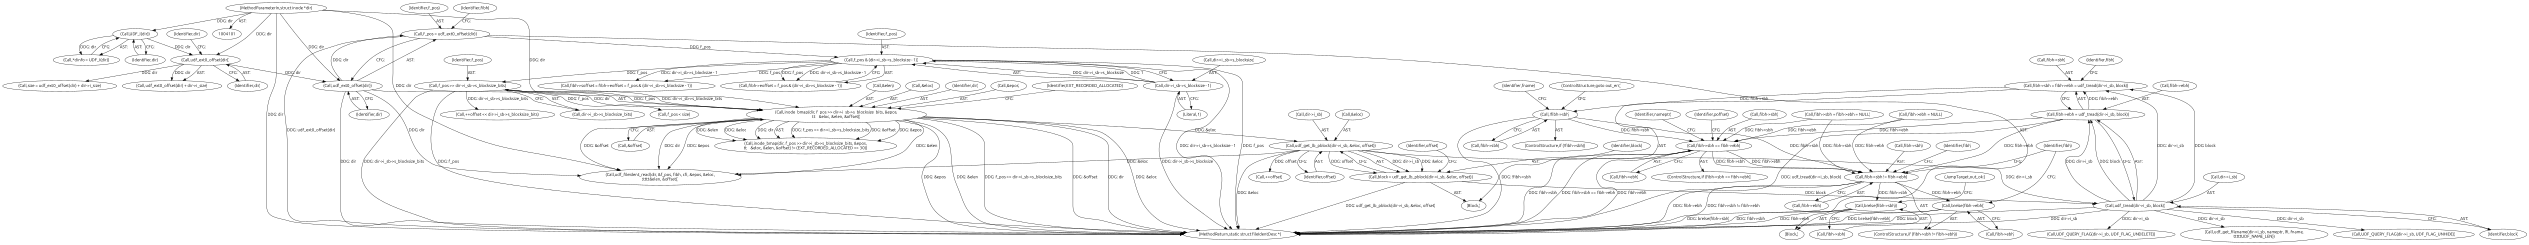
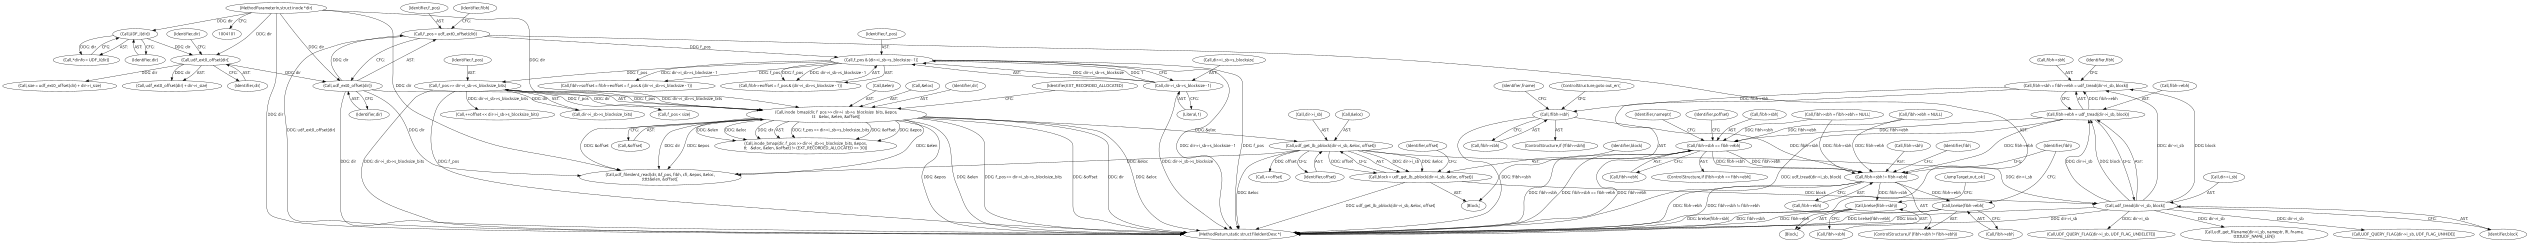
edge "(MethodParameterIn,struct inode *dir)" -> "1004101": label "AST: " -> "CFG: "
edge "(Call,fibh->eoffset = f_pos & (dir->i_sb->s_blocksize - 1))" -> "(Call,f_pos & (dir->i_sb->s_blocksize - 1))": label "CFG: " -> "AST: "
node "(Call,&epos)": removed
edge "(Call,f_pos >> dir->i_sb->s_blocksize_bits)" -> "(Call,dir->i_sb->s_blocksize_bits)": label "CFG: " -> "DDG: dir"
edge "(Call,!fibh->sbh)" -> "(Call,fibh->sbh == fibh->ebh)": removed, label "DDG: fibh->sbh"
